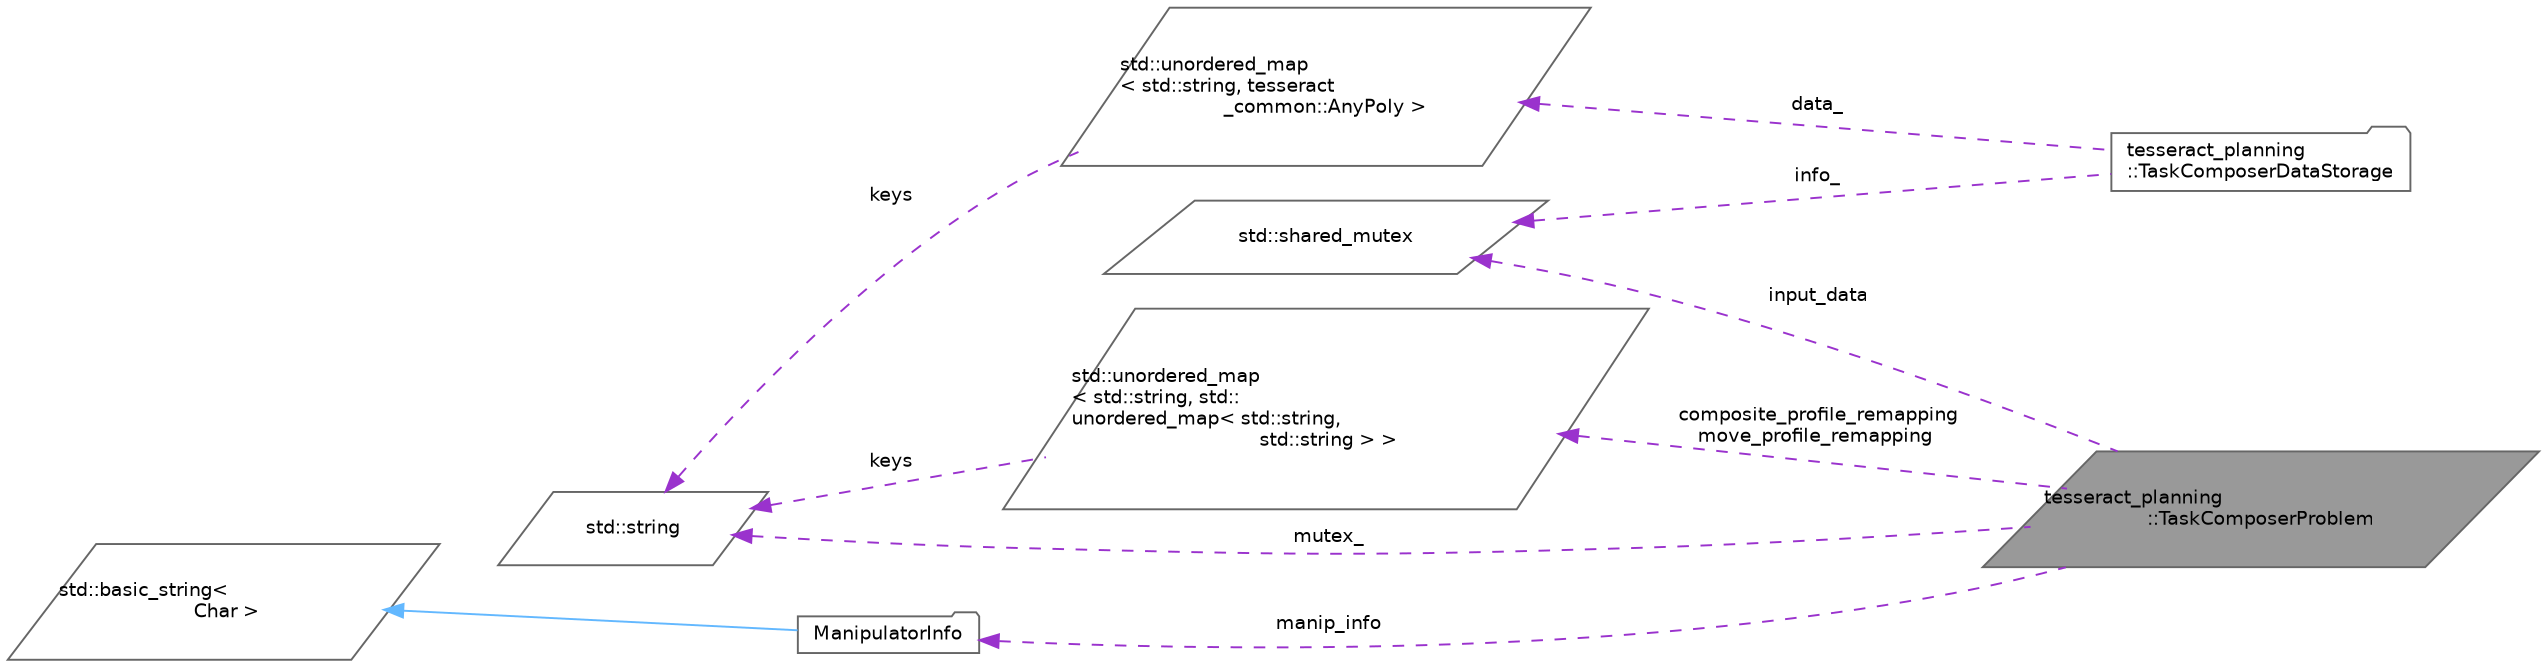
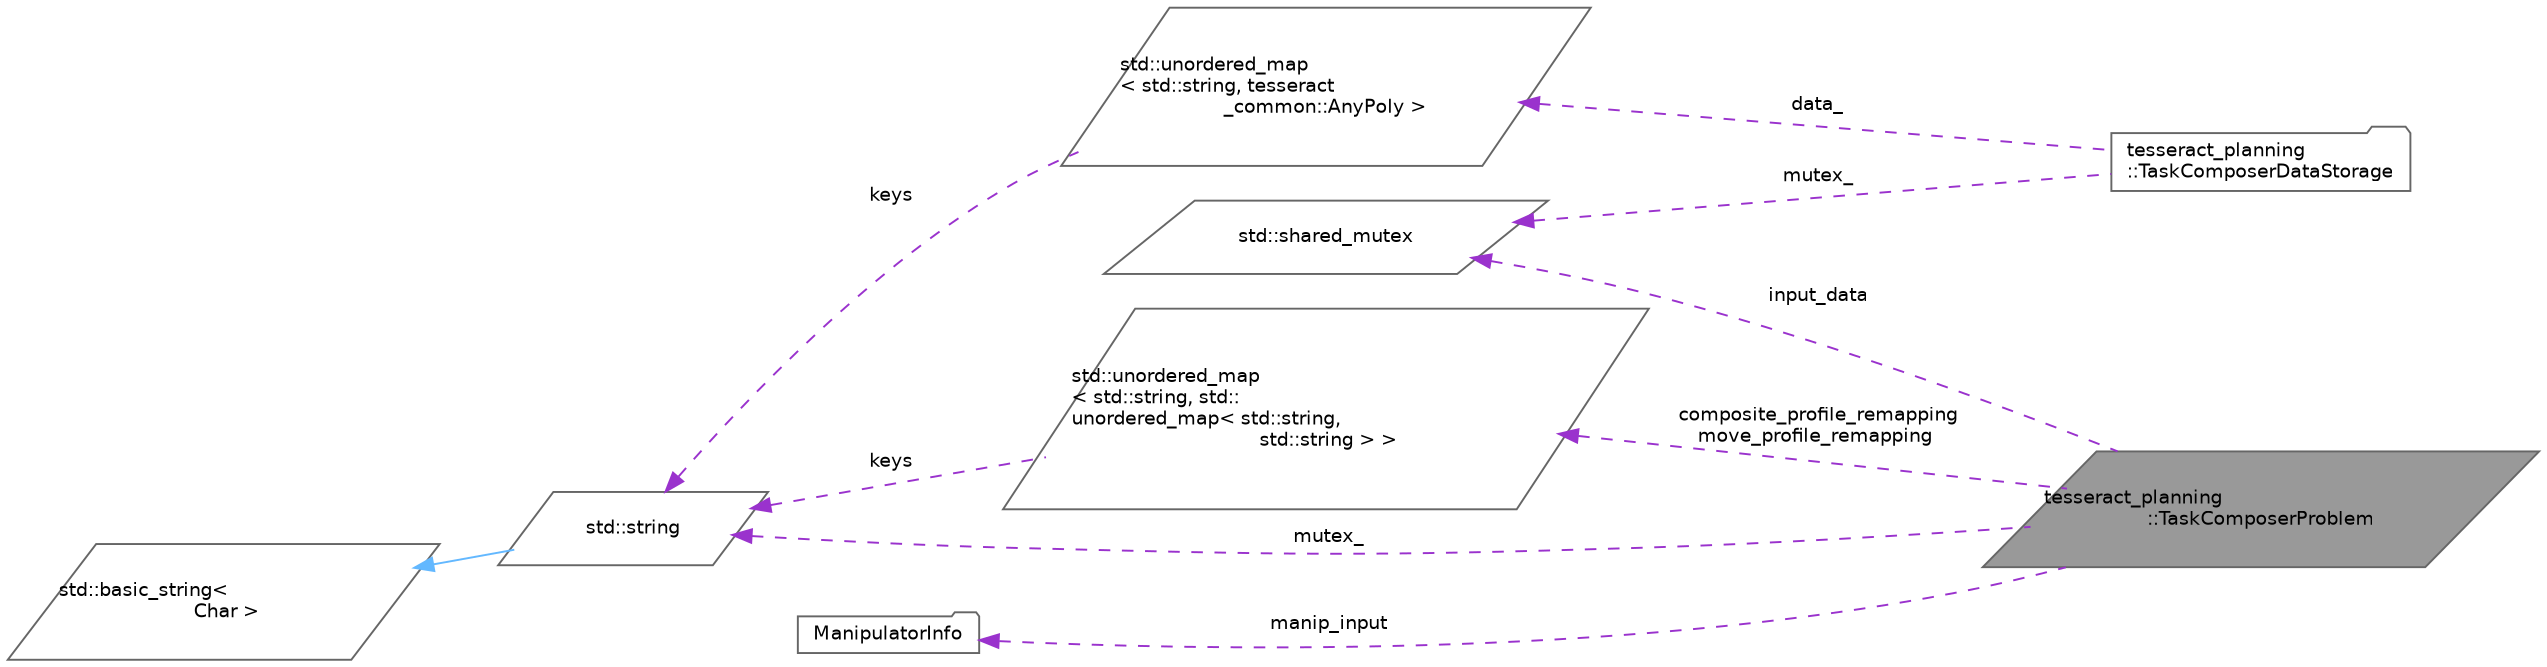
edge "tesseract_planning ::TaskComposerDataStorage" -> "std::shared_mutex": label " info_" -> " mutex_"
edge "ManipulatorInfo" -> "std::basic_string< Char >": now "std::string" -> "std::basic_string< Char >"
edge "tesseract_planning ::TaskComposerProblem" -> "ManipulatorInfo": label " manip_info" -> " manip_input"
